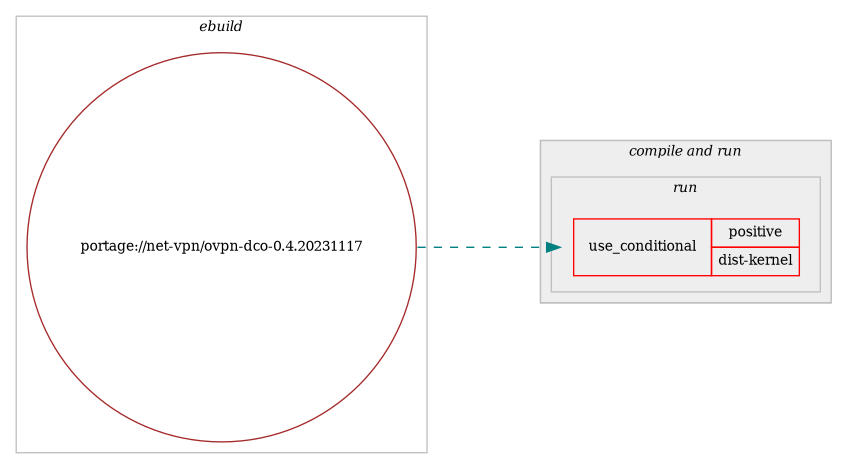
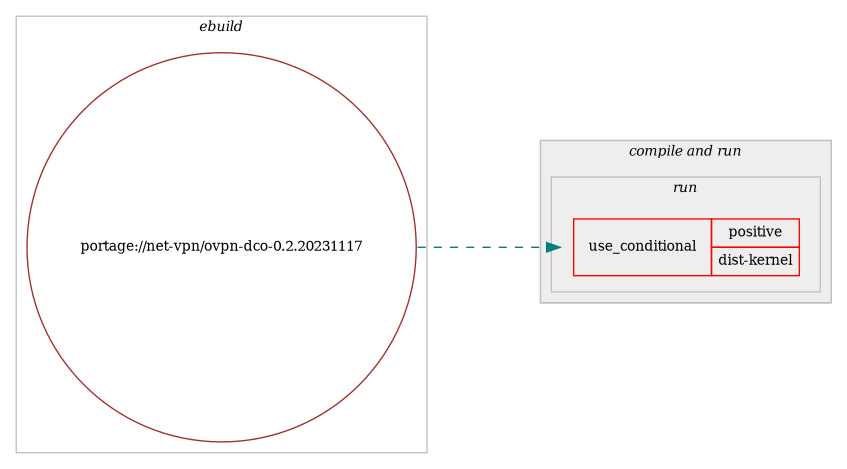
node "portage://net-vpn/ovpn-dco-0.4.20231117": label "portage://net-vpn/ovpn-dco-0.4.20231117" -> "portage://net-vpn/ovpn-dco-0.2.20231117"
